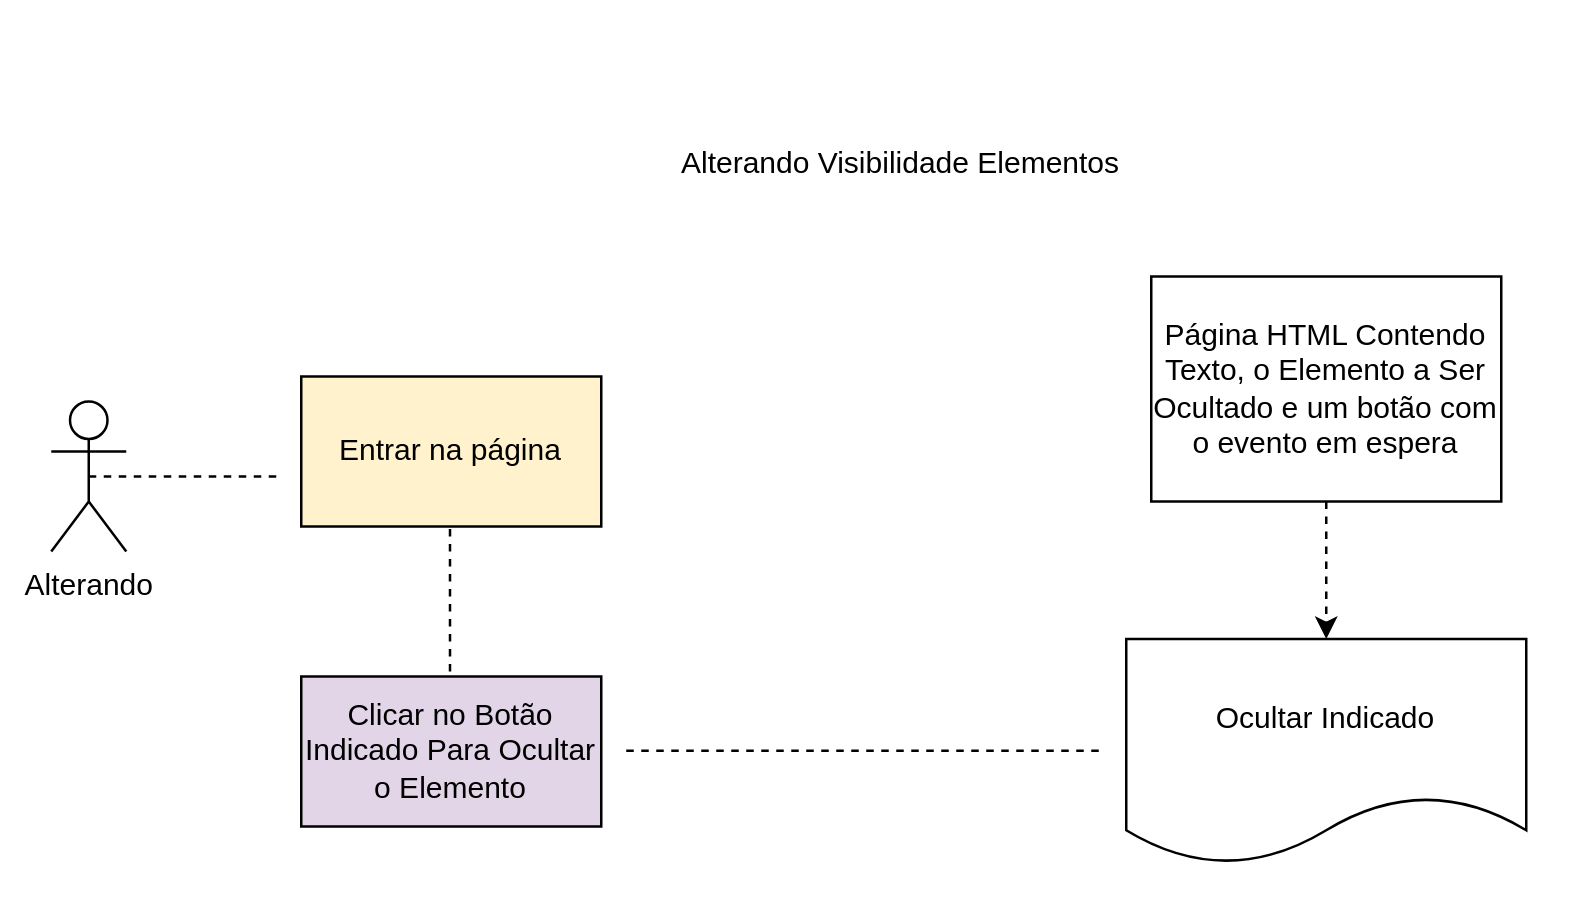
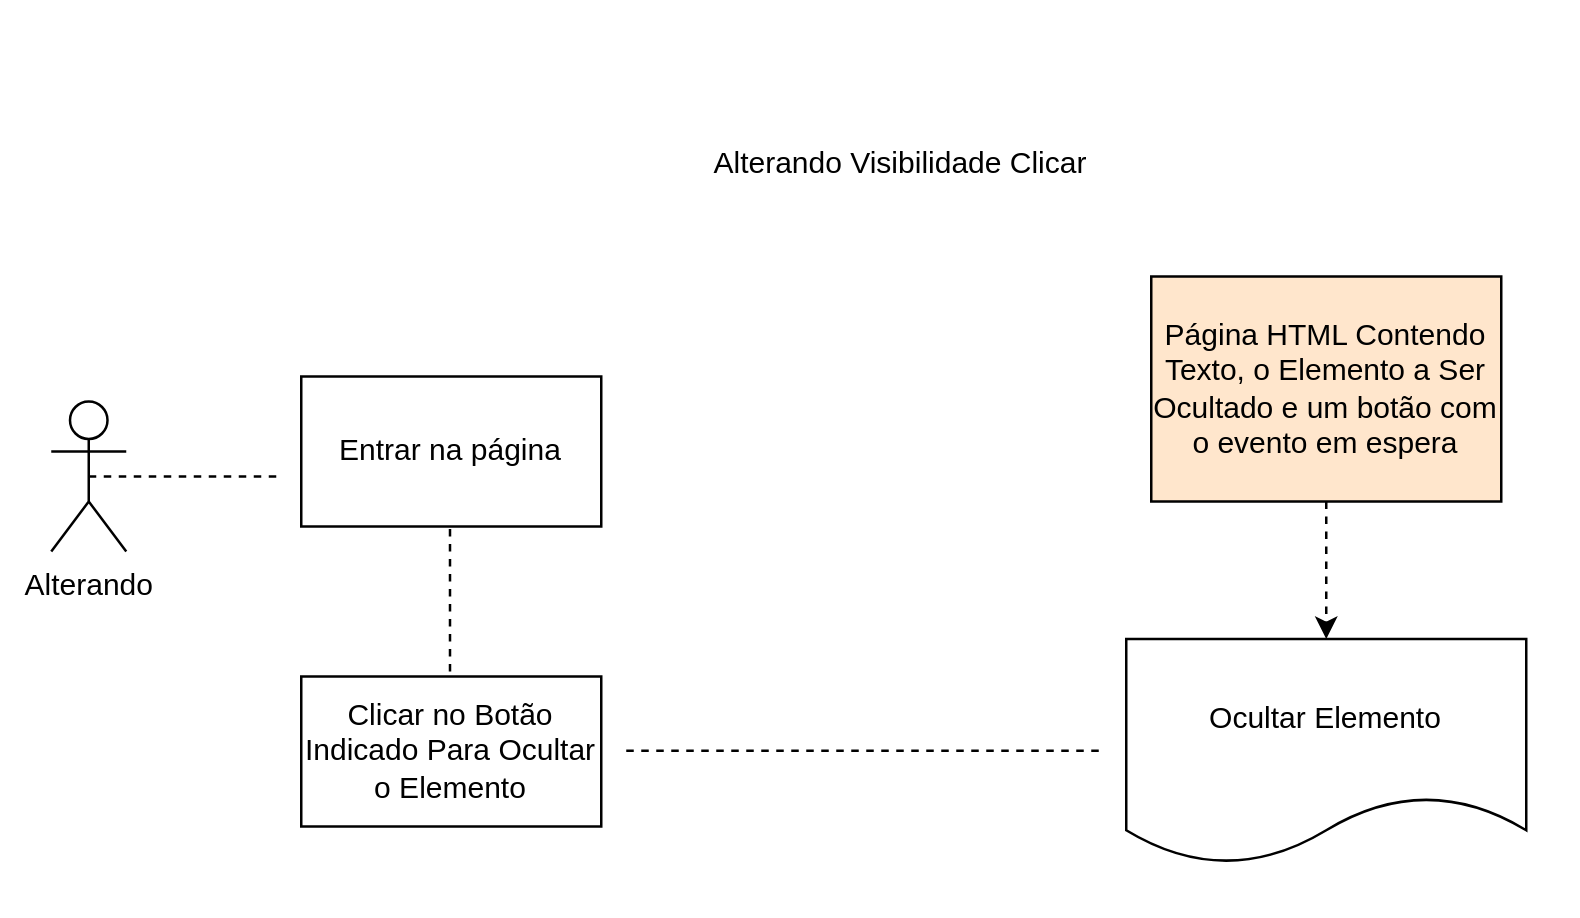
node "Alterando Visibilidade Elementos": label "Alterando Visibilidade Elementos" -> "Alterando Visibilidade Clicar"
node "Página HTML Contendo Texto, o Elemento a Ser Ocultado e um botão com o evento em espera": fillcolor #ffffff -> #ffe6cc
node "Entrar na página": fillcolor #fff2cc -> #ffffff
node "Ocultar Indicado": label "Ocultar Indicado" -> "Ocultar Elemento"
node "Clicar no Botão Indicado Para Ocultar o Elemento": fillcolor #e1d5e7 -> #ffffff
